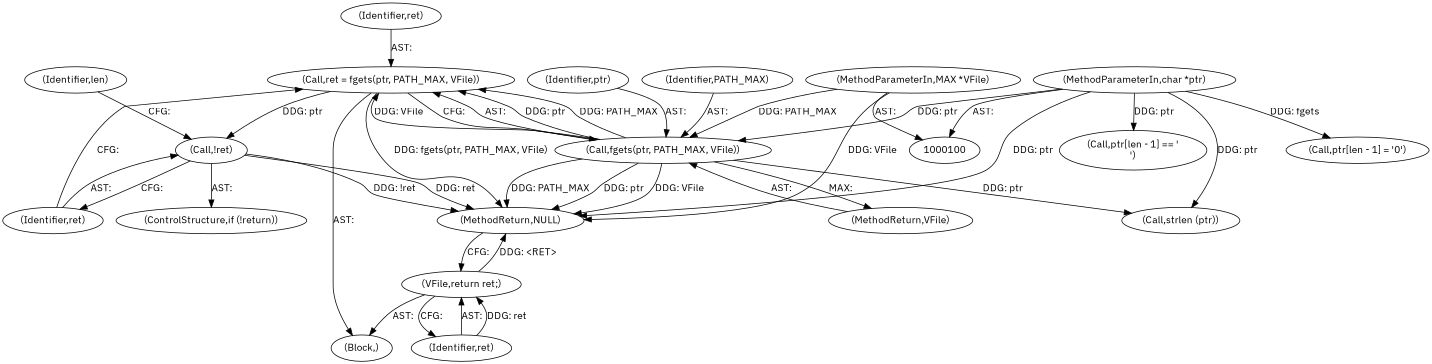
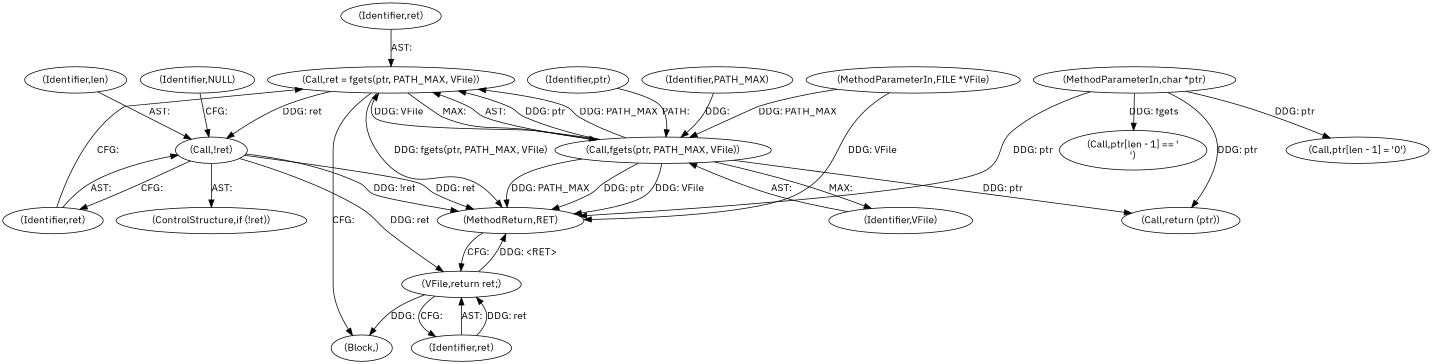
node "(Identifier,NULL)": added
node "(MethodParameterIn,MAX *VFile)": label "(MethodParameterIn,MAX *VFile)" -> "(MethodParameterIn,FILE *VFile)"
edge "(Identifier,len)" -> "(Call,!ret)": label "CFG: " -> "AST: "
edge "(Call,ret = fgets(ptr, PATH_MAX, VFile))" -> "(Call,!ret)": label "DDG: ptr" -> "DDG: ret"
edge "(Call,ret = fgets(ptr, PATH_MAX, VFile))" -> "(Call,fgets(ptr, PATH_MAX, VFile))": label "CFG: " -> "MAX: "
edge "(Identifier,ptr)" -> "(Call,fgets(ptr, PATH_MAX, VFile))": label "AST: " -> "PATH: "
edge "(Identifier,PATH_MAX)" -> "(Call,fgets(ptr, PATH_MAX, VFile))": label "AST: " -> "DDG: "
edge "(MethodParameterIn,char *ptr)" -> "(Call,ptr[len - 1] == ' ')": label "DDG: ptr" -> "DDG: fgets"
edge "(MethodParameterIn,char *ptr)" -> "(Call,ptr[len - 1] = '0')": label "DDG: fgets" -> "DDG: ptr"
edge "(MethodParameterIn,char *ptr)" -> "(Call,fgets(ptr, PATH_MAX, VFile))": removed, label "DDG: ptr"
node "1000100": removed
edge "(Call,!ret)" -> "(VFile,return ret;)": added, label "DDG: ret"
node "(ControlStructure,if (!return))": label "(ControlStructure,if (!return))" -> "(ControlStructure,if (!ret))"
edge "(Call,ret = fgets(ptr, PATH_MAX, VFile))" -> "(Block,)": label "AST: " -> "CFG: "
node "(MethodReturn,NULL)": label "(MethodReturn,NULL)" -> "(MethodReturn,RET)"
node "(MethodReturn,VFile)": label "(MethodReturn,VFile)" -> "(Identifier,VFile)"
node "(Call,strlen (ptr))": label "(Call,strlen (ptr))" -> "(Call,return (ptr))"
edge "(VFile,return ret;)" -> "(Block,)": label "AST: " -> "DDG: "
